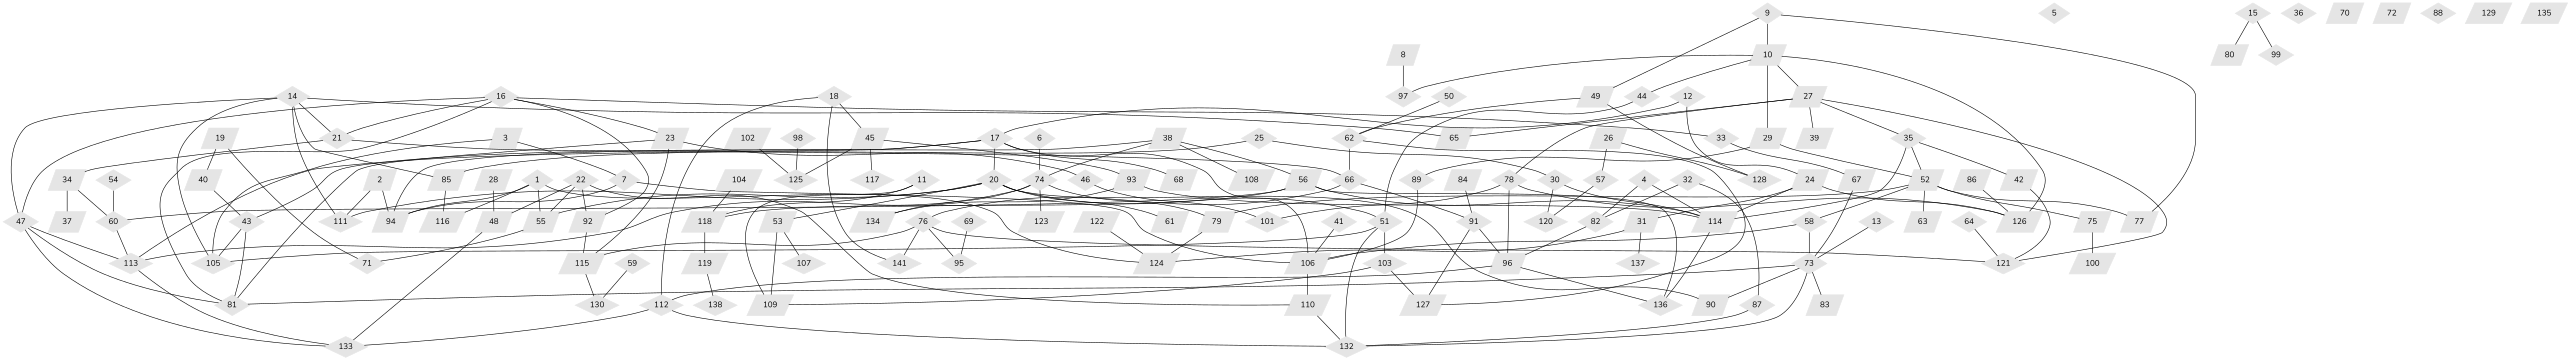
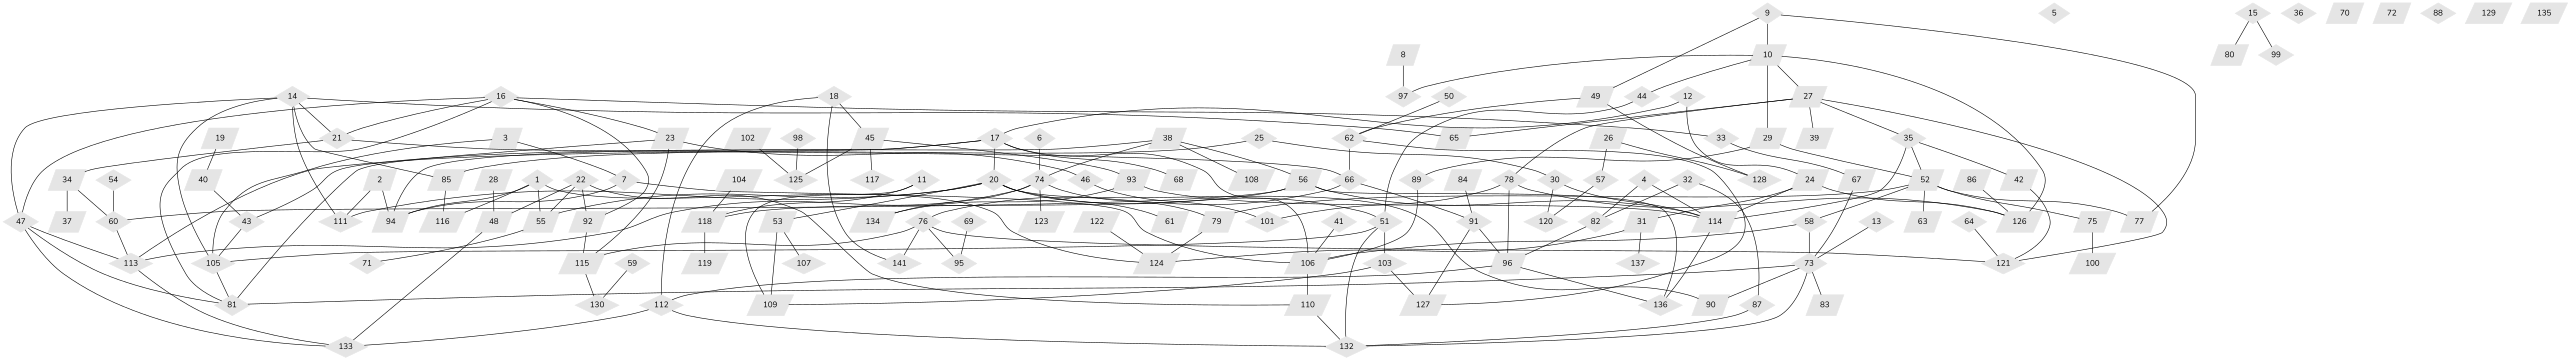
edge "19" -- "71": removed
edge "43" -- "81": now "105" -- "81"
node "138": removed
